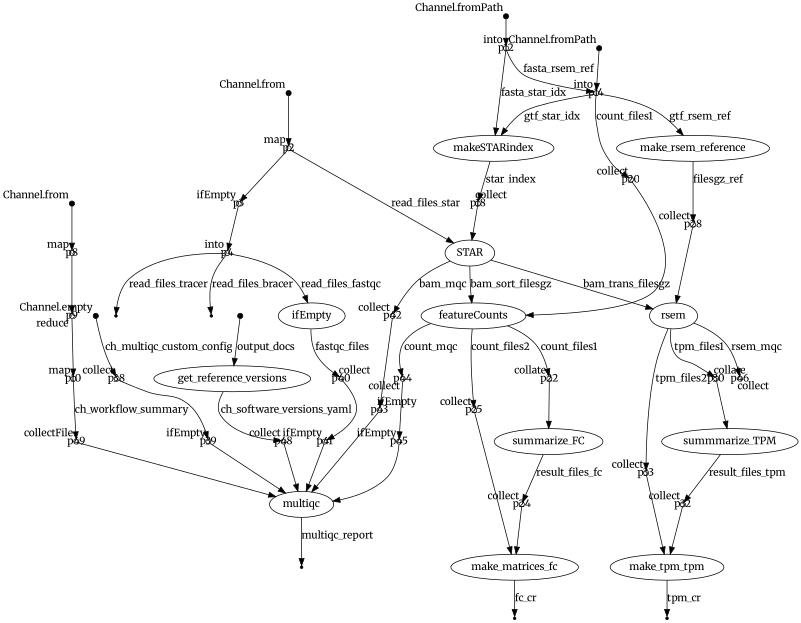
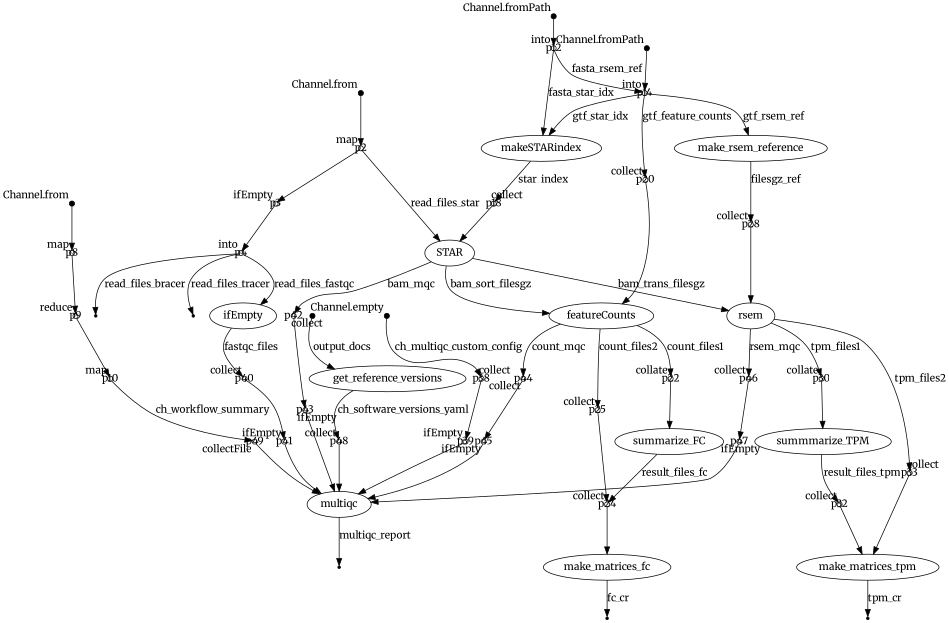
edge "p14 into" -> "p20 collect": label "count_files1" -> "gtf_feature_counts"
node "p47 ifEmpty": added
edge "p25 collect" -> "make_matrices_fc": now "p25 collect" -> "p24 collect"
node "make_tpm_tpm": label "make_tpm_tpm" -> "make_matrices_tpm"
